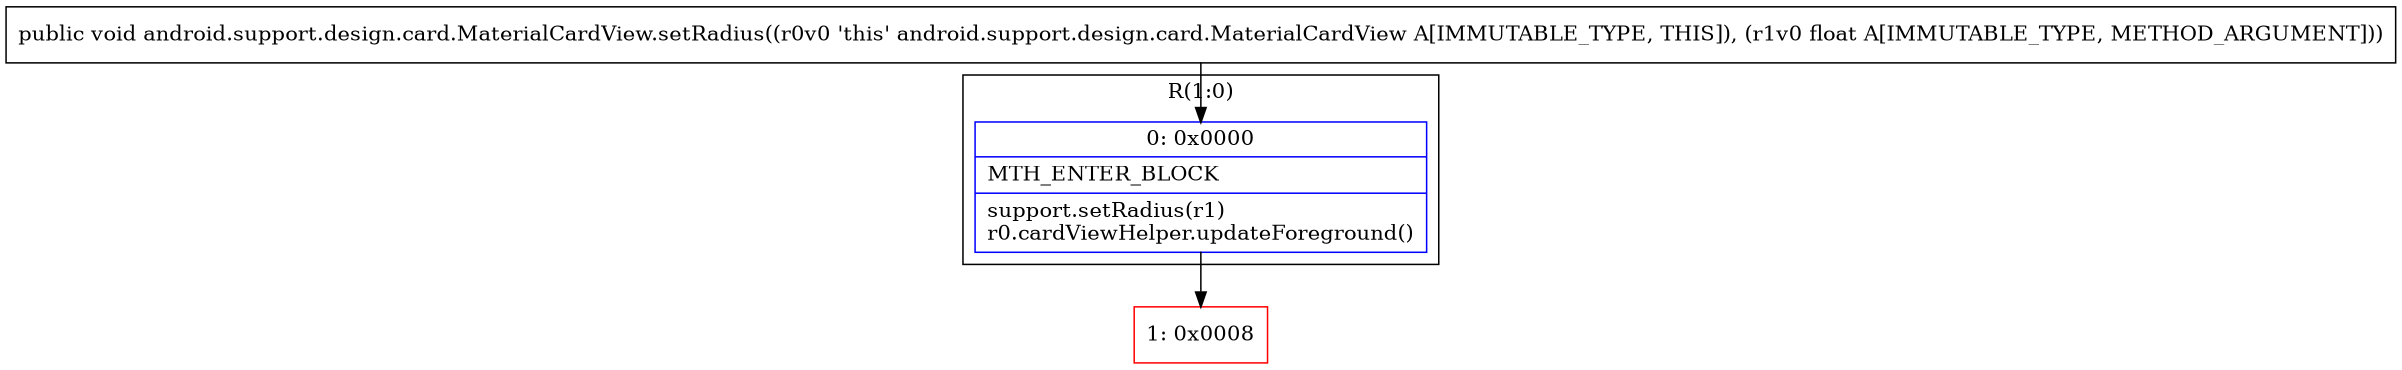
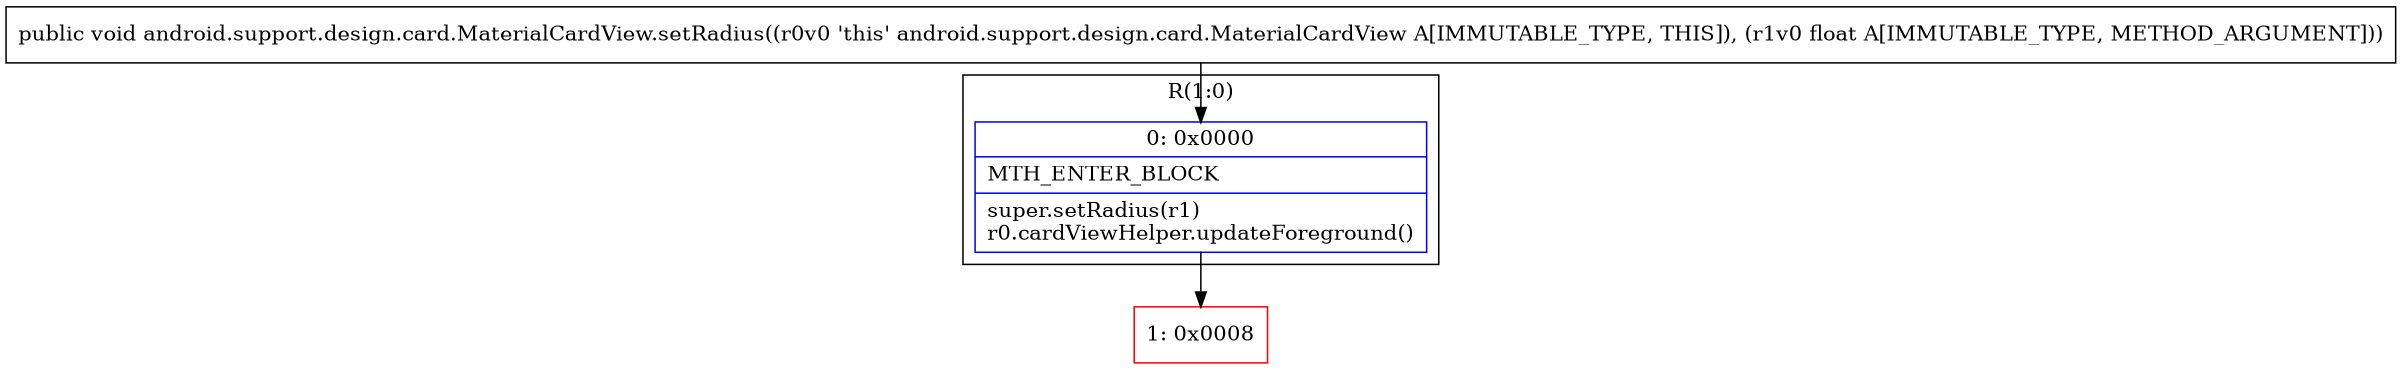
node "0: 0x0000": text "support.setRadius(r1)" -> "super.setRadius(r1)"
